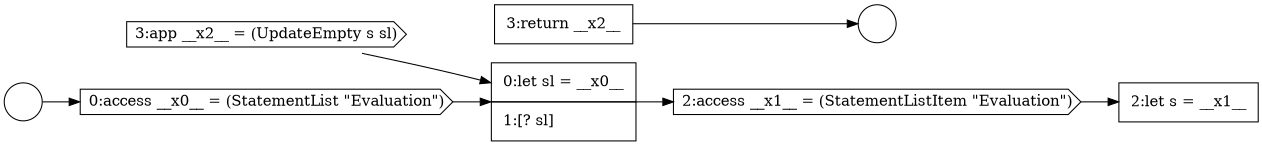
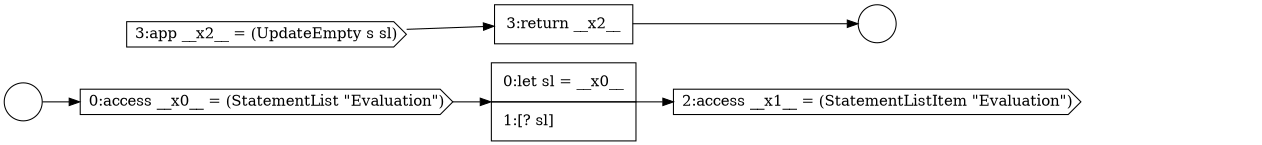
edge "3:app __x2__ = (UpdateEmpty s sl)" -> "0:let sl = __x0__": now "3:app __x2__ = (UpdateEmpty s sl)" -> "3:return __x2__"
node "2:let s = __x1__": removed
